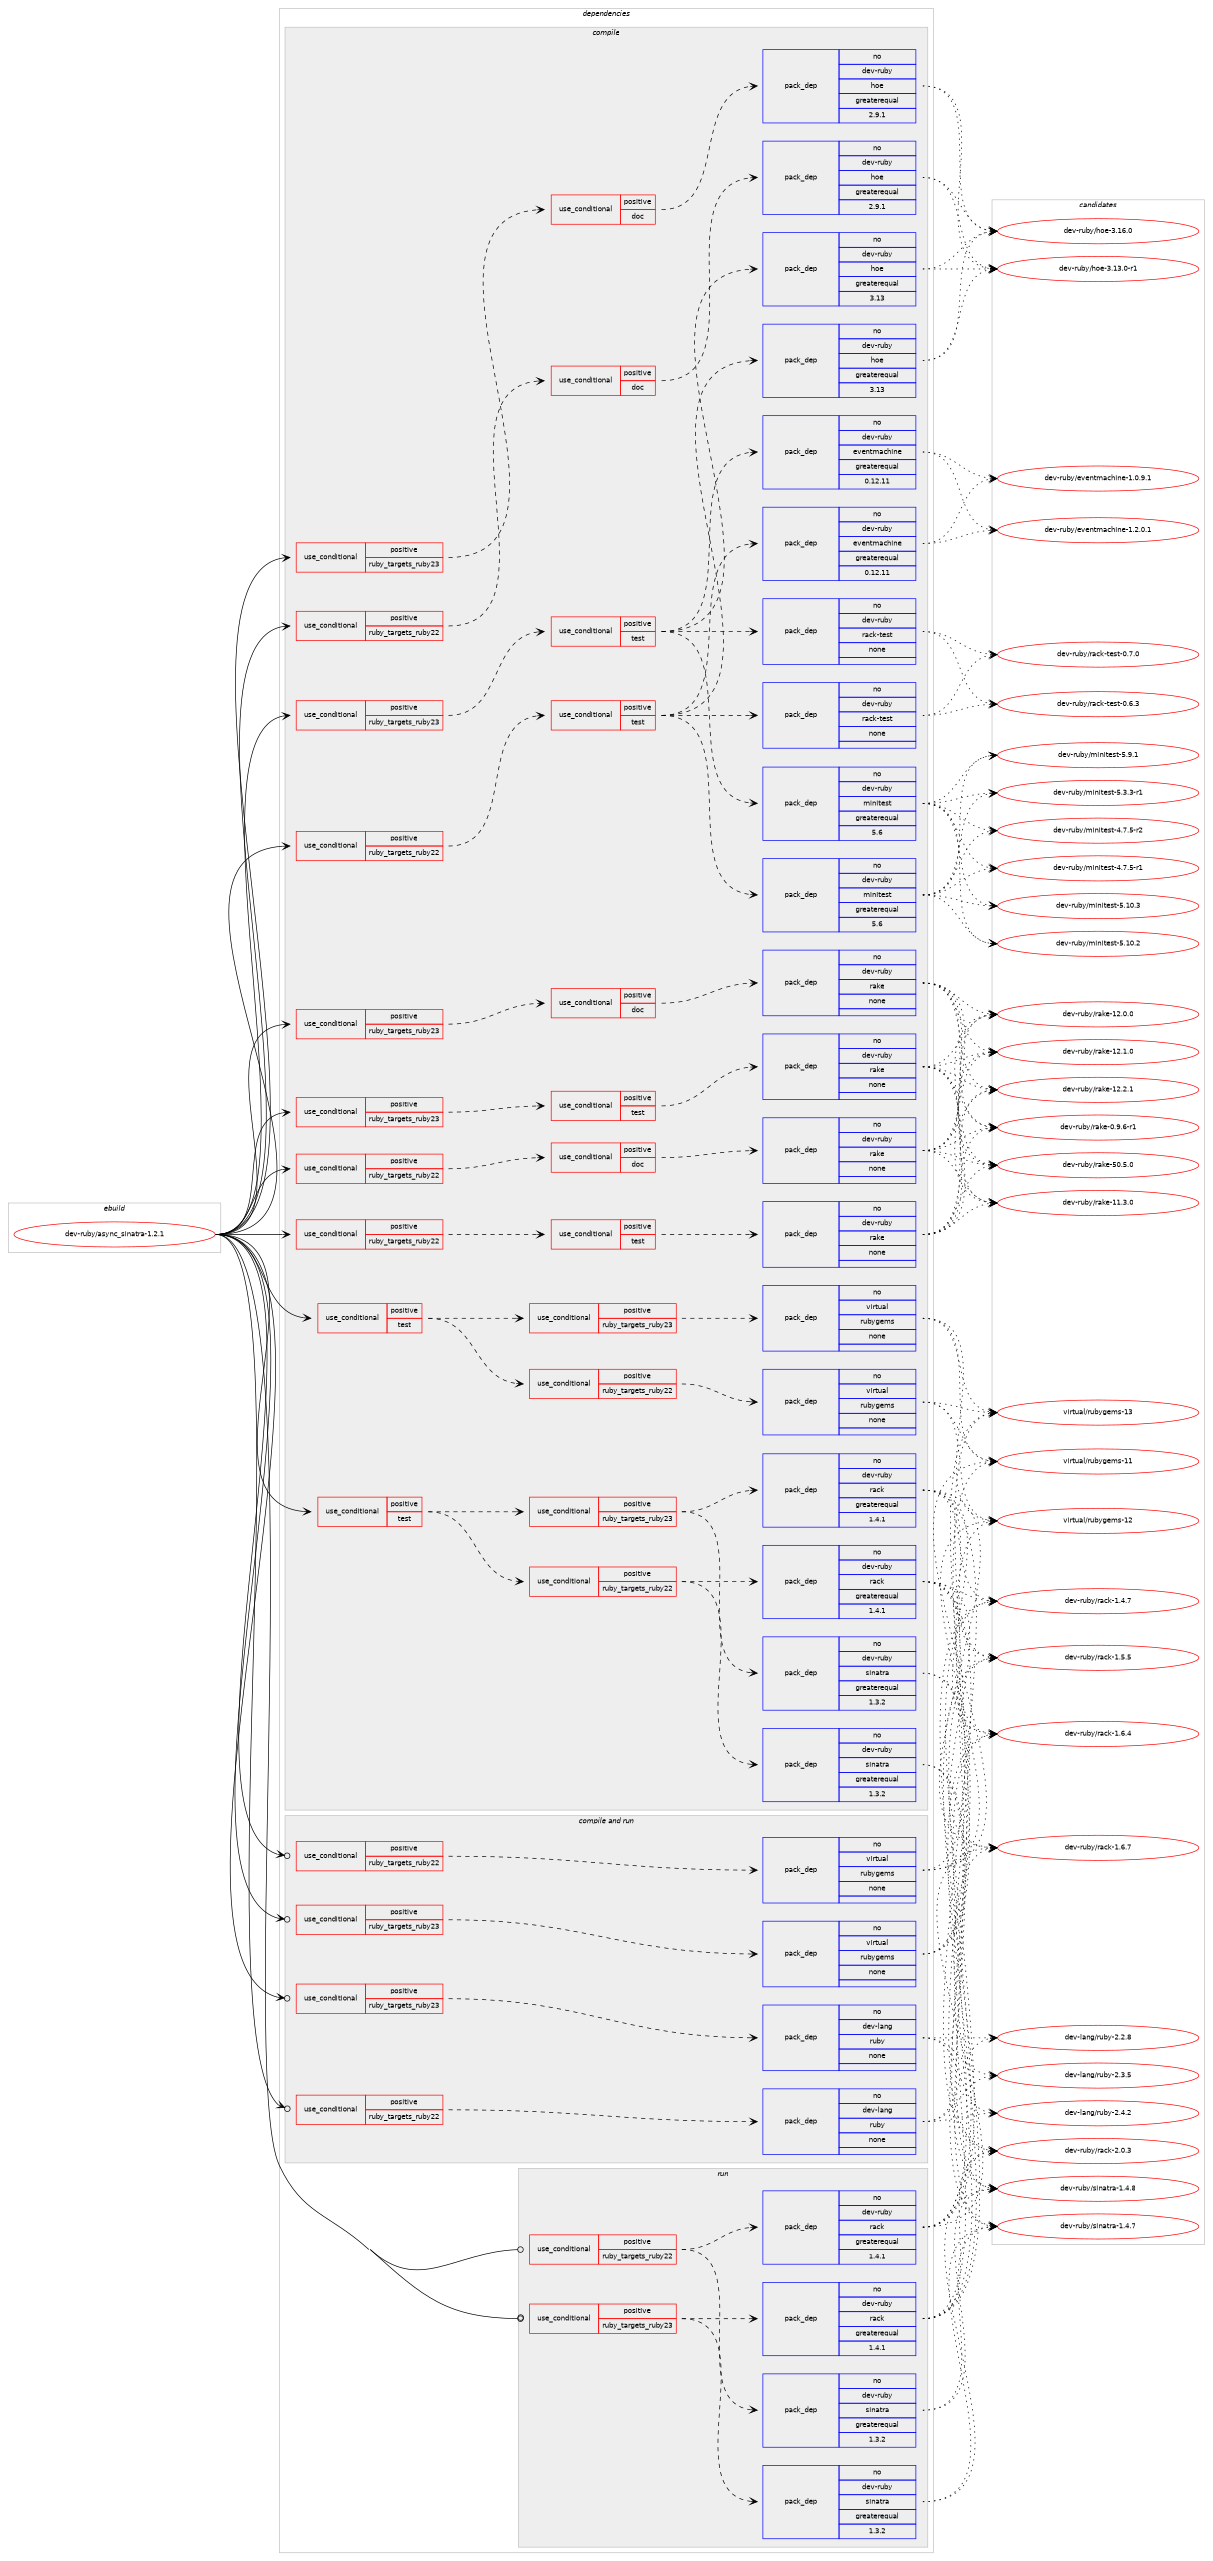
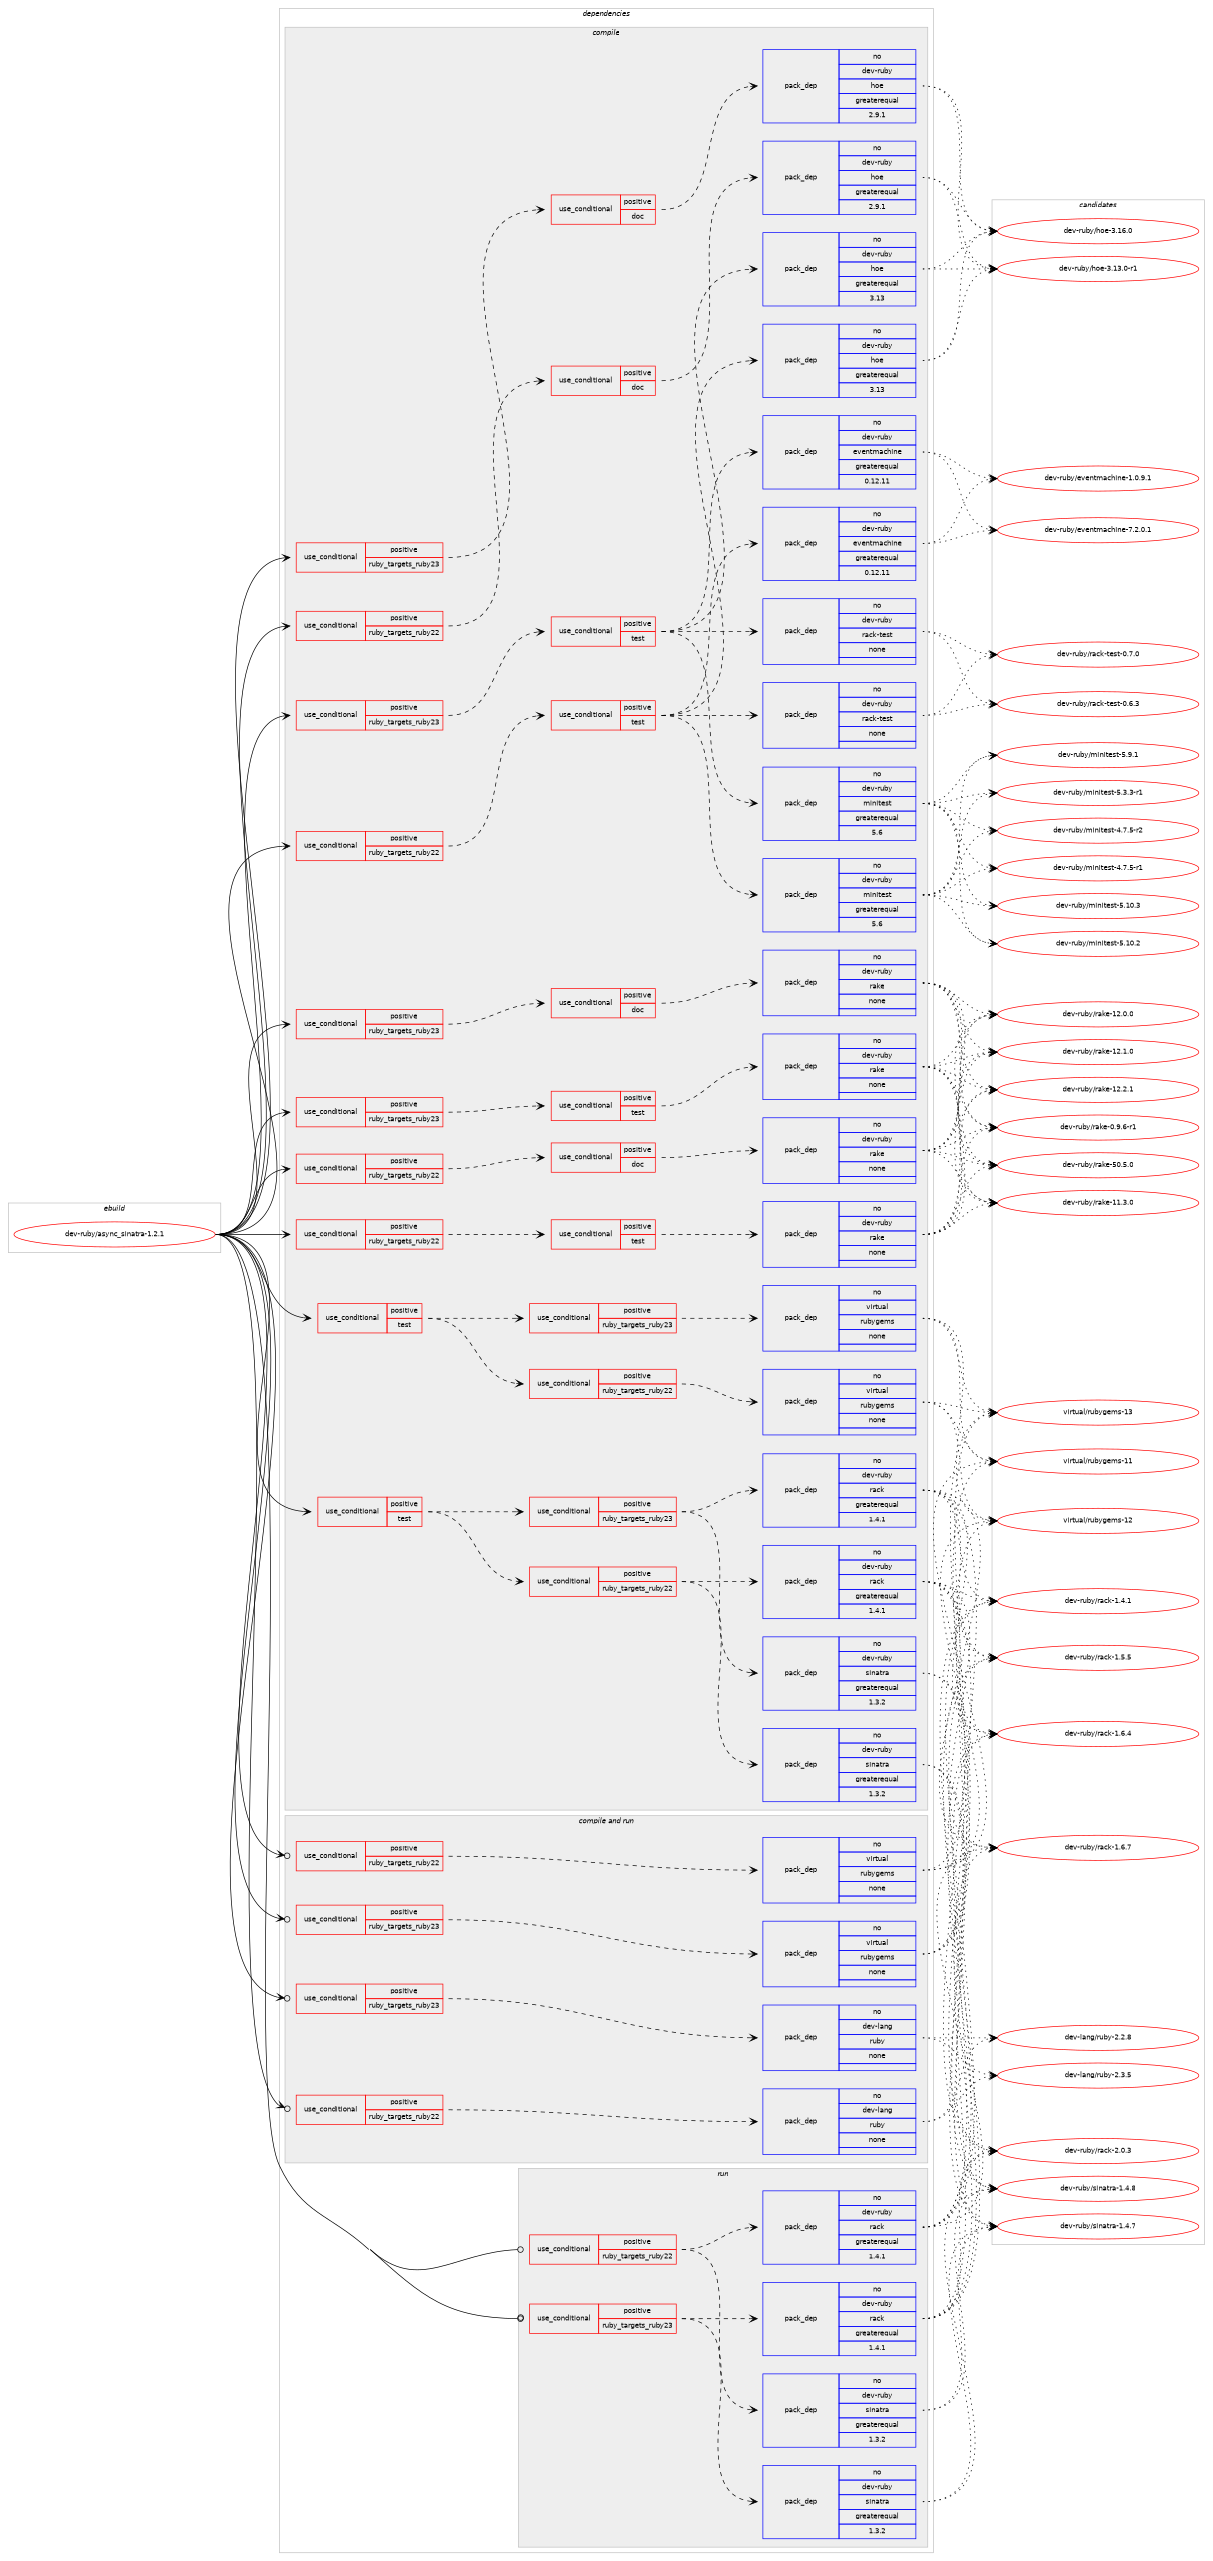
node "dev-ruby/eventmachine-1.2.0.1": label "dev-ruby/eventmachine-1.2.0.1" -> "dev-ruby/eventmachine-7.2.0.1"
node "dev-ruby/rack-1.4.7": label "dev-ruby/rack-1.4.7" -> "dev-ruby/rack-1.4.1"
node "dev-lang/ruby-2.4.2": removed
